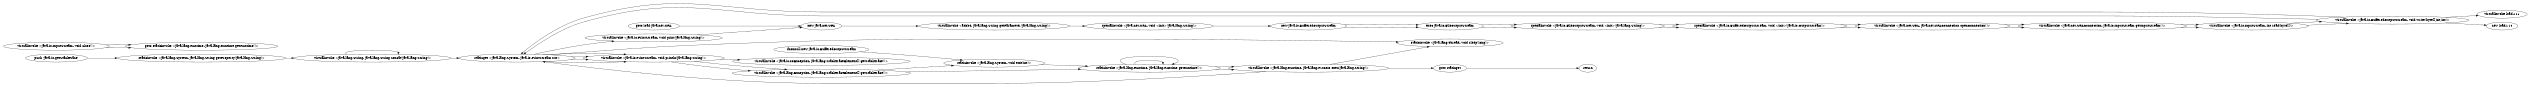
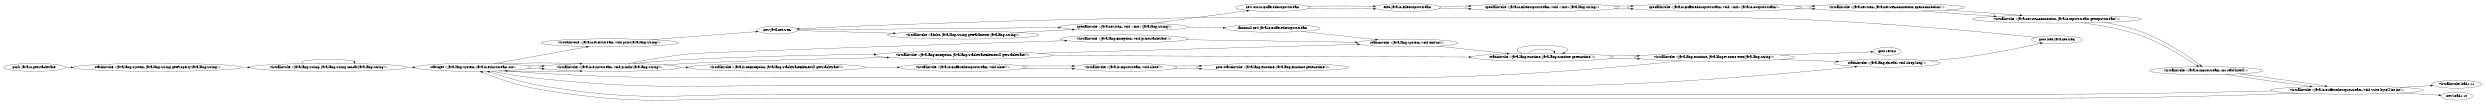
node "new java.io.BufferedOutputStream": label "new java.io.BufferedOutputStream" -> "new out.io.BufferedOutputStream"
edge "specialinvoke <java.net.URL: void <init>(java.lang.String)>" -> "ifnonnull new java.io.BufferedOutputStream": added
edge "new java.net.URL" -> "specialinvoke <java.net.URL: void <init>(java.lang.String)>": added
node "virtualinvoke <java.lang.Exception: void printStackTrace()>": added
edge "staticinvoke <java.lang.Thread: void sleep(long)>" -> "goto load java.net.URL": added
node "virtualinvoke <java.io.BufferedOutputStream: void close()>": added
node "goto staticget": label "goto staticget" -> "goto return"
node "return": removed
